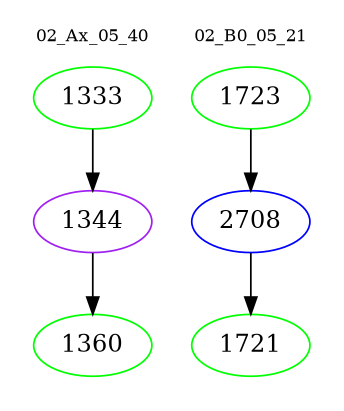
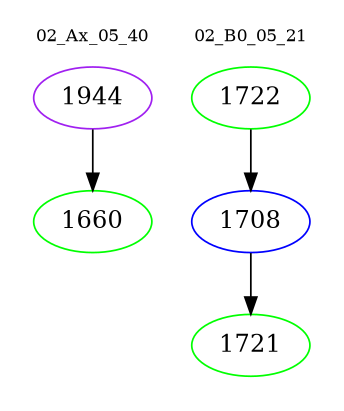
node "1333": removed
node "1723": label "1723" -> "1722"
node "1344": label "1344" -> "1944"
node "2708": label "2708" -> "1708"
node "1360": label "1360" -> "1660"
